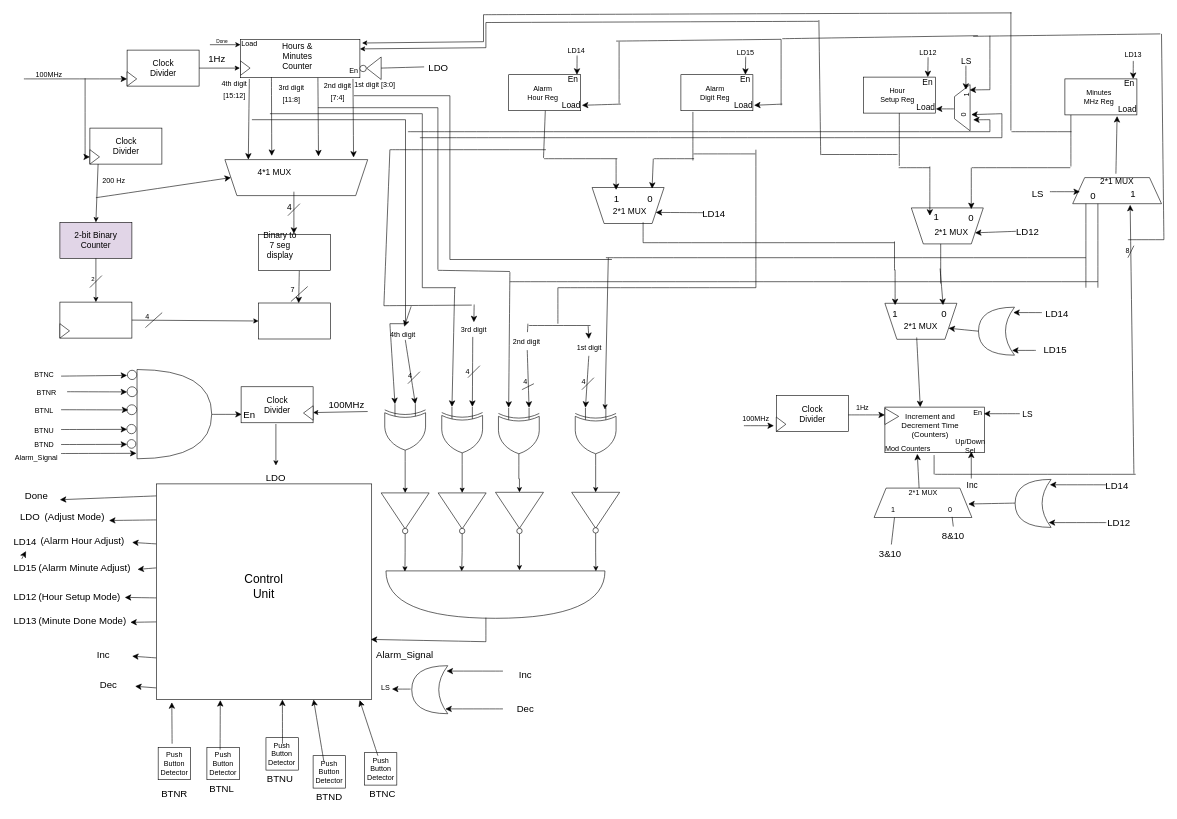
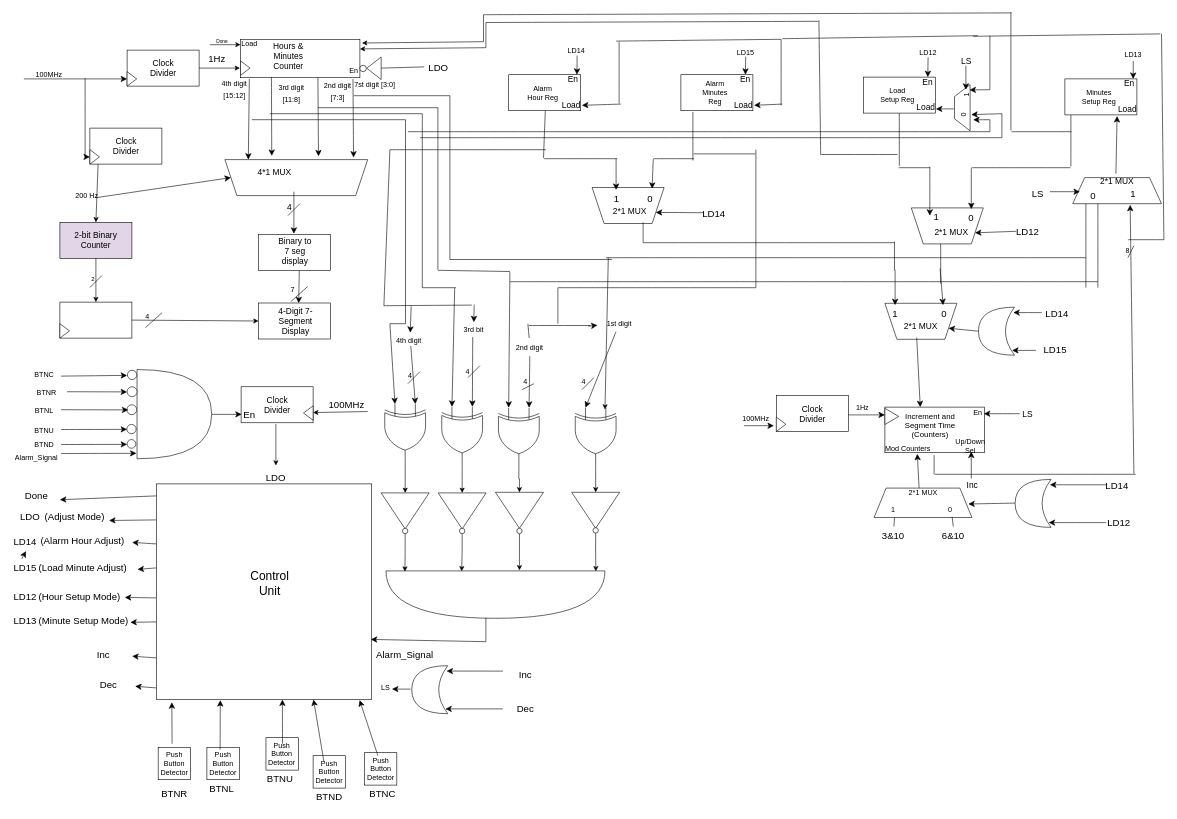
node "Hours & Minutes Counter": moved (297, 56) -> (288, 56)
node "1st digit [3:0]": label "1st digit [3:0]" -> "7st digit [3:0]"
node "2nd digit [7:4]": label "2nd digit [7:4]" -> "2nd digit [7:3]"
node "Alarm Digit Reg": label "Alarm Digit Reg" -> "Alarm Minutes Reg"
node "Hour Setup Reg": label "Hour Setup Reg" -> "Load Setup Reg"
node "Minutes MHz Reg": label "Minutes MHz Reg" -> "Minutes Setup Reg"
node "200 Hz": moved (116, 181) -> (89, 196)
node "Binary to 7 seg display": moved (280, 245) -> (295, 251)
node "4-Digit 7-Segment Display": added
node "3rd digit": label "3rd digit" -> "3rd bit"
node "4th digit": moved (404, 333) -> (410, 339)
node "2nd digit": moved (527, 341) -> (530, 347)
node "1st digit": moved (589, 347) -> (619, 323)
node "Increment and Decrement Time (Counters)": label "Increment and Decrement Time (Counters)" -> "Increment and Segment Time (Counters)"
node "8&10": label "8&10" -> "6&10"
node "3&10": moved (890, 554) -> (893, 536)
node "(Alarm Minute Adjust)": label "(Alarm Minute Adjust)" -> "(Load Minute Adjust)"
node "Control Unit": moved (264, 586) -> (270, 583)
node "(Minute Done Mode)": label "(Minute Done Mode)" -> "(Minute Setup Mode)"
